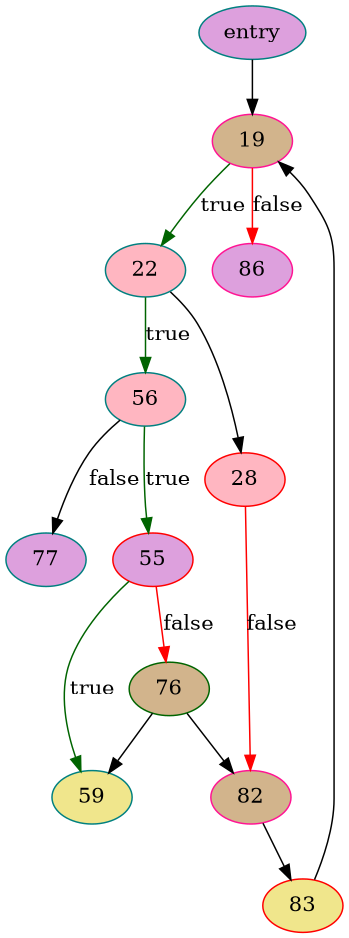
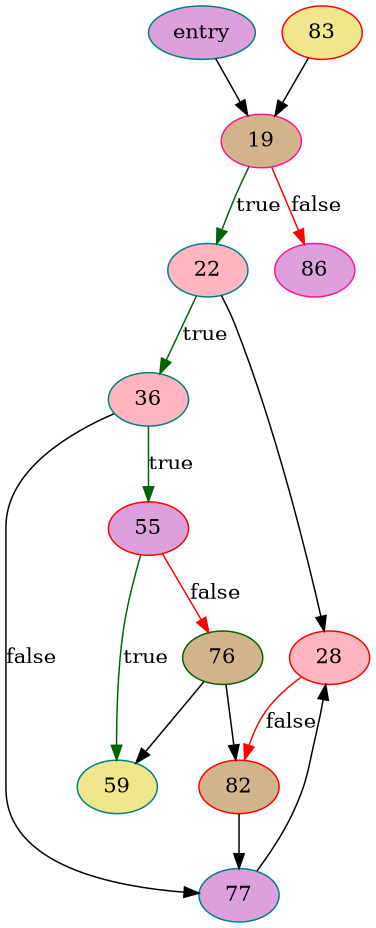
node "56": label "56" -> "36"
edge "77" -> "28": added
node "82": color deeppink -> red
edge "82" -> "83": now "82" -> "77"
